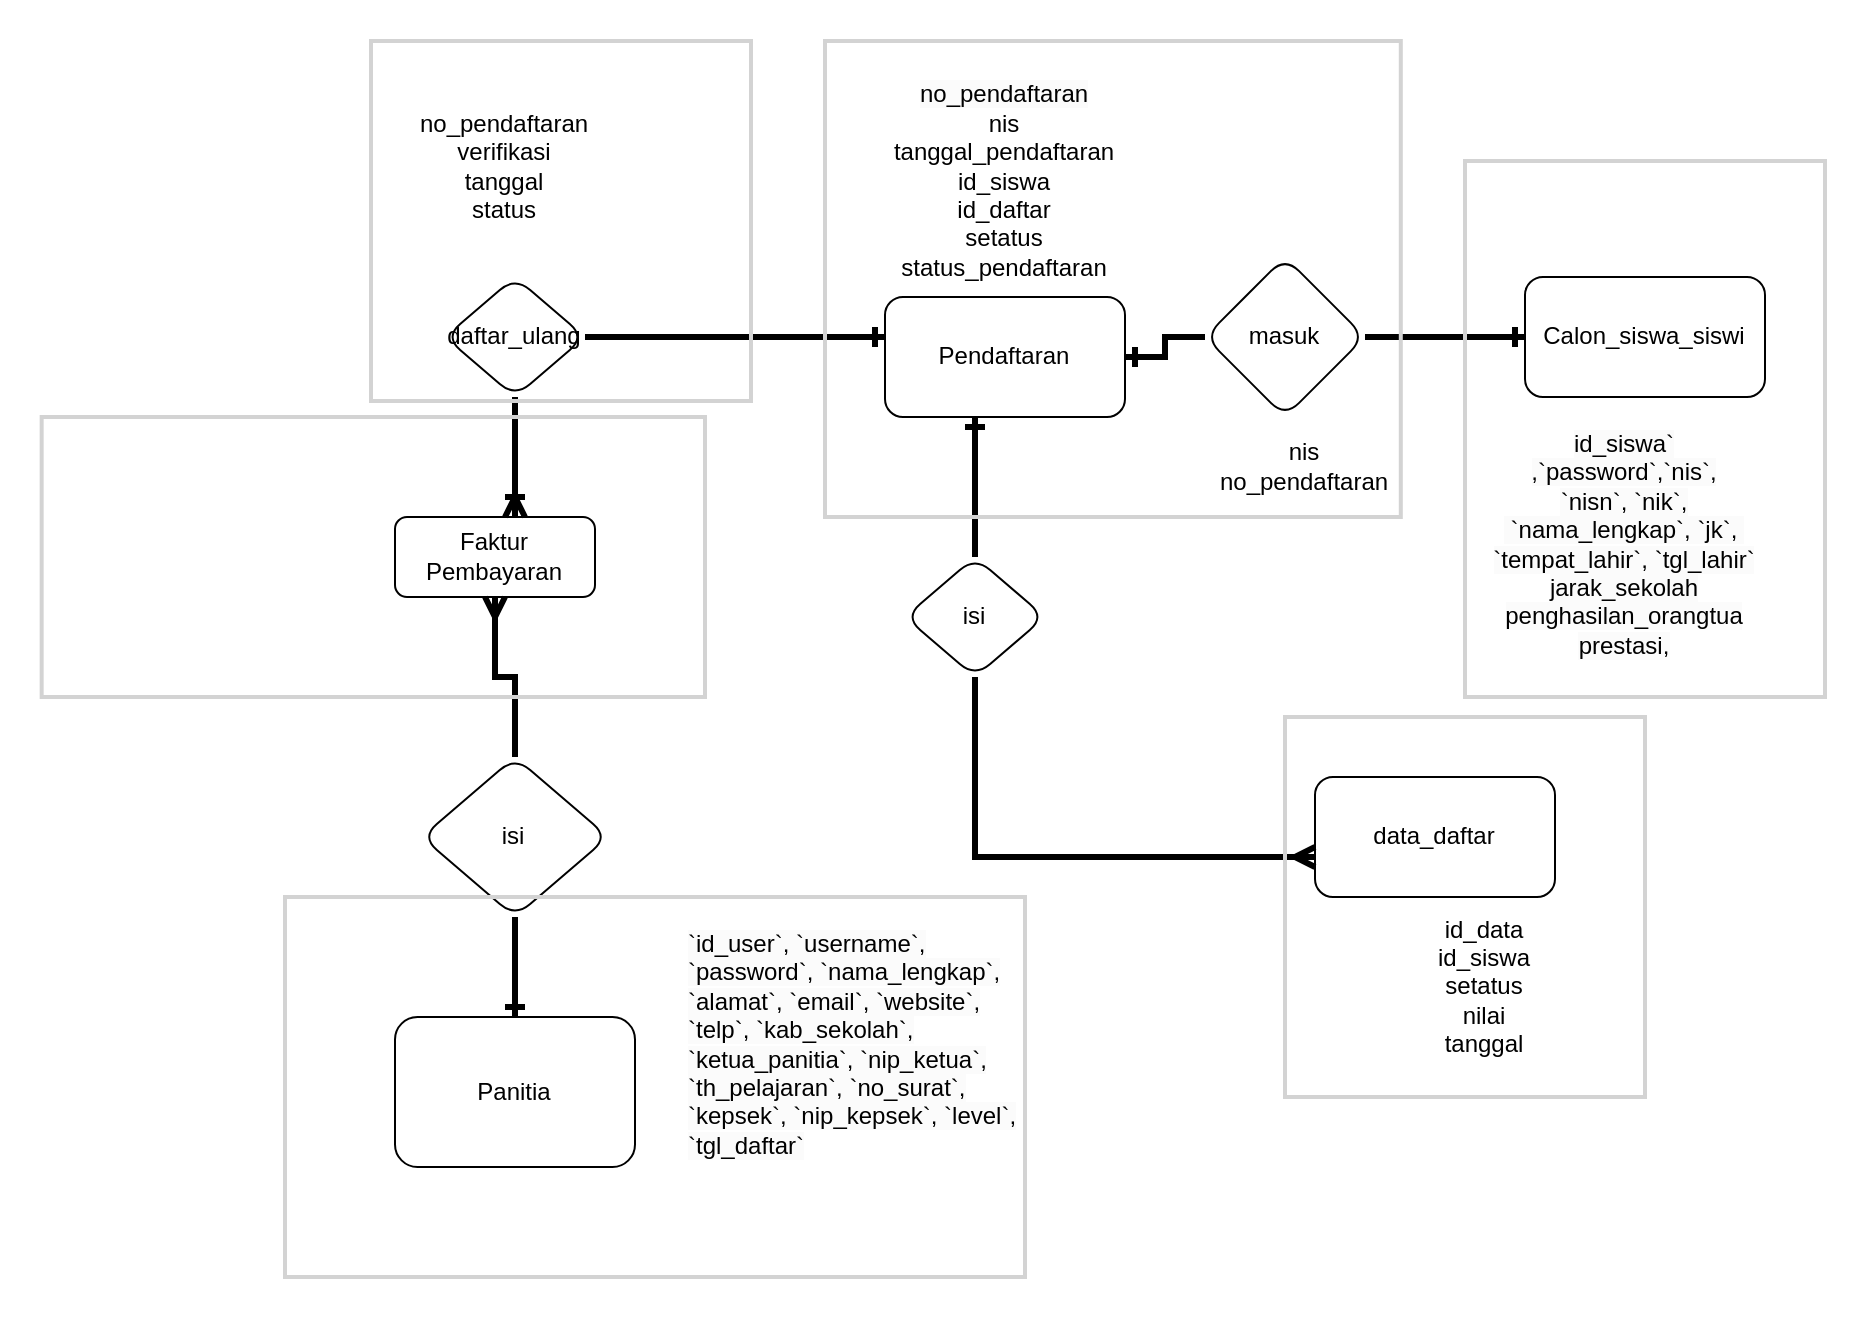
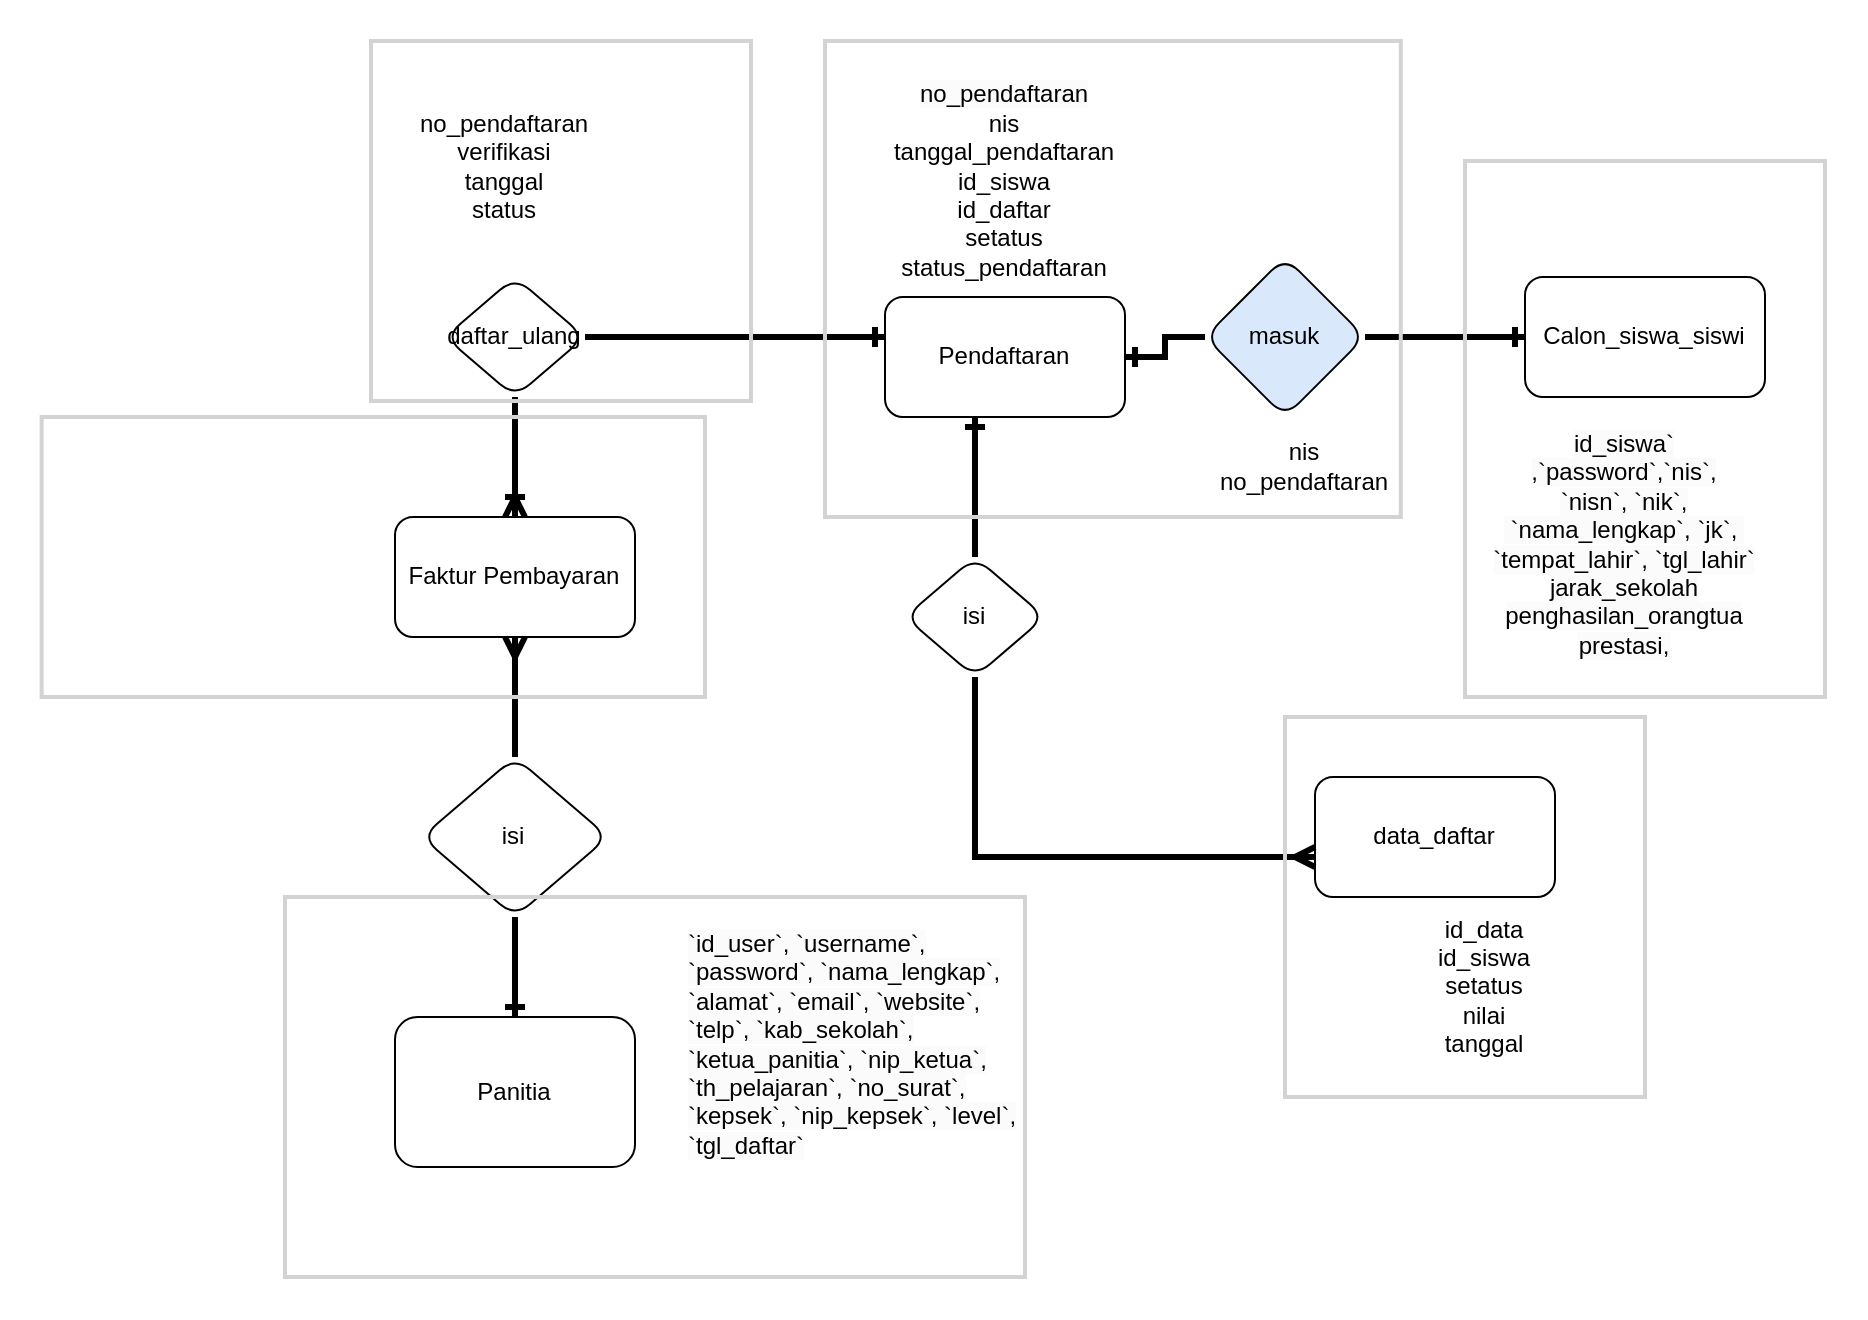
node "masuk": fillcolor #ffffff -> #dae8fc
node "Faktur Pembayaran": size 200x80 -> 240x120
